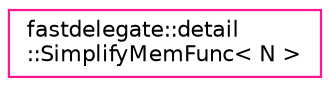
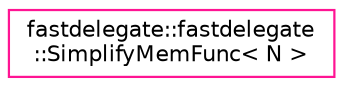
node "fastdelegate::detail ::SimplifyMemFunc< N >": label "fastdelegate::detail ::SimplifyMemFunc< N >" -> "fastdelegate::fastdelegate ::SimplifyMemFunc< N >"
